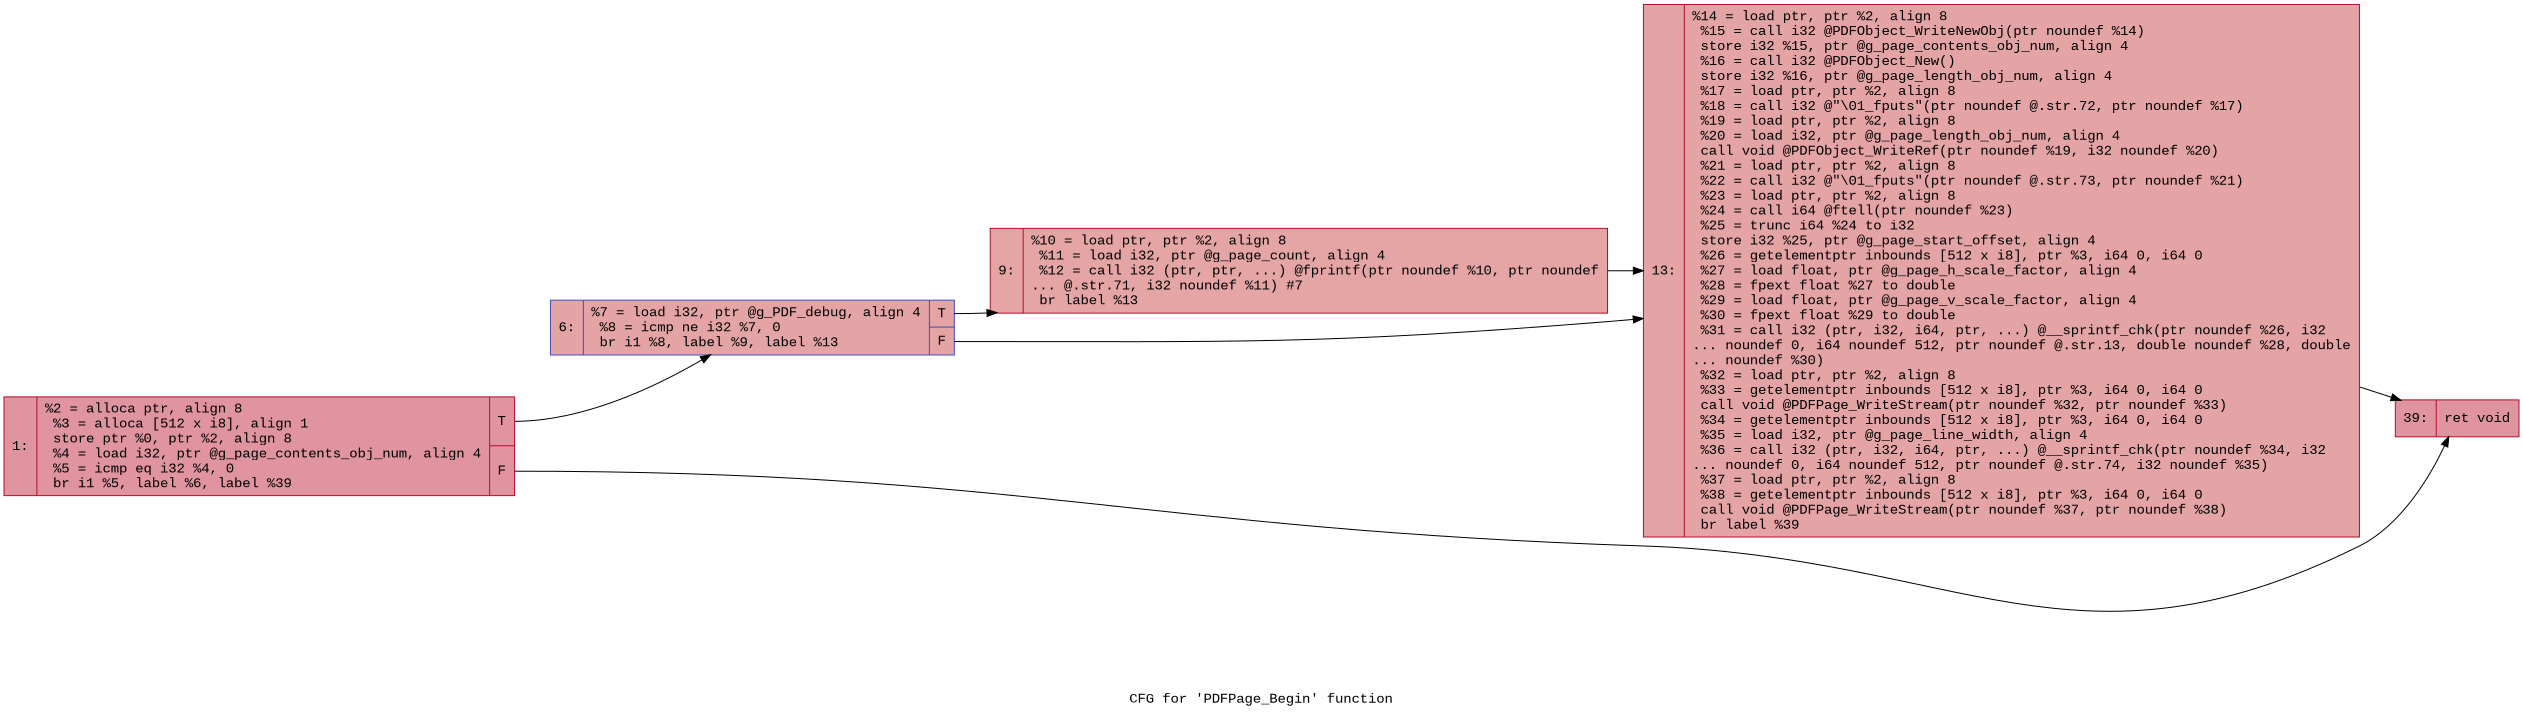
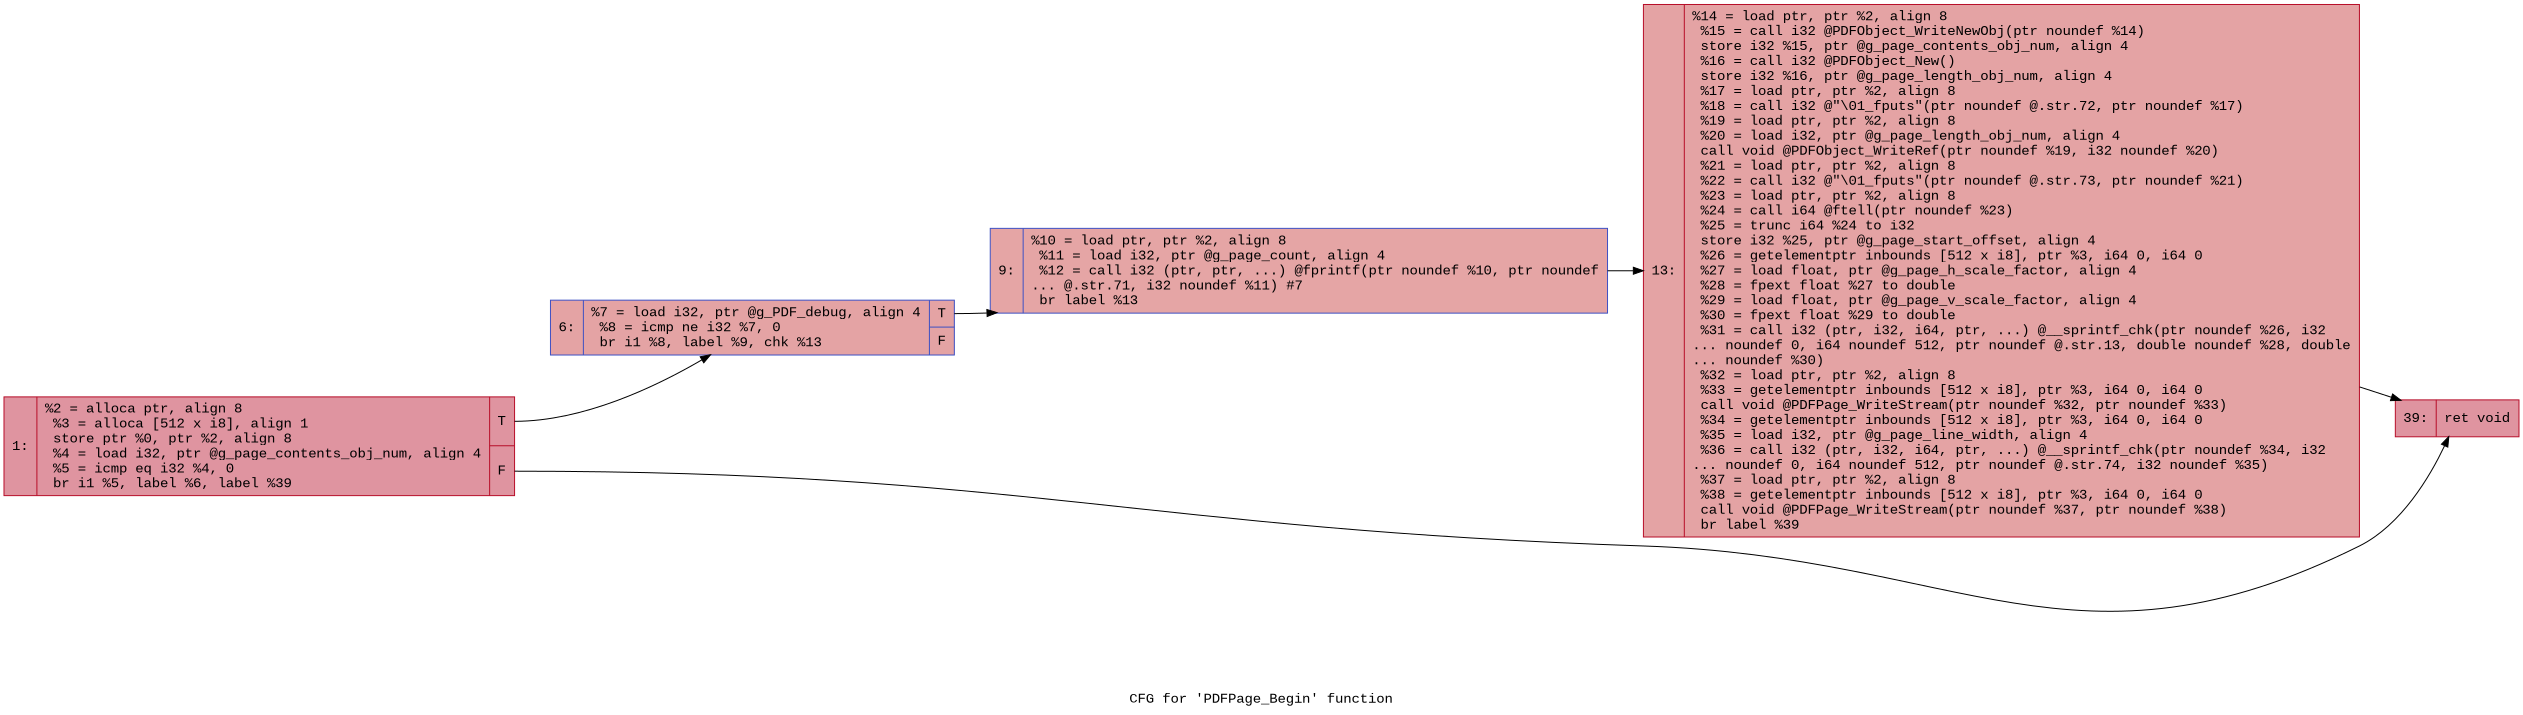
node "9:": color #b70d28ff -> #3d50c3ff
edge "6:" -> "13:": removed
node "6:": text "br i1 %8, label %9, label %13" -> "br i1 %8, label %9, chk %13"
